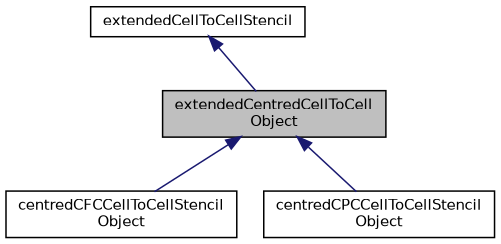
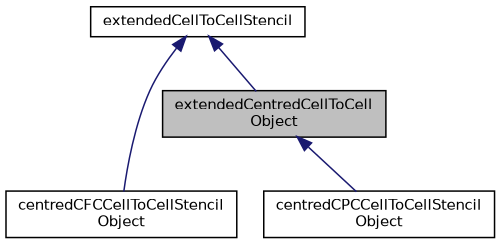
edge "centredCFCCellToCellStencil Object" -> "extendedCentredCellToCell Object": now "centredCFCCellToCellStencil Object" -> "extendedCellToCellStencil"
